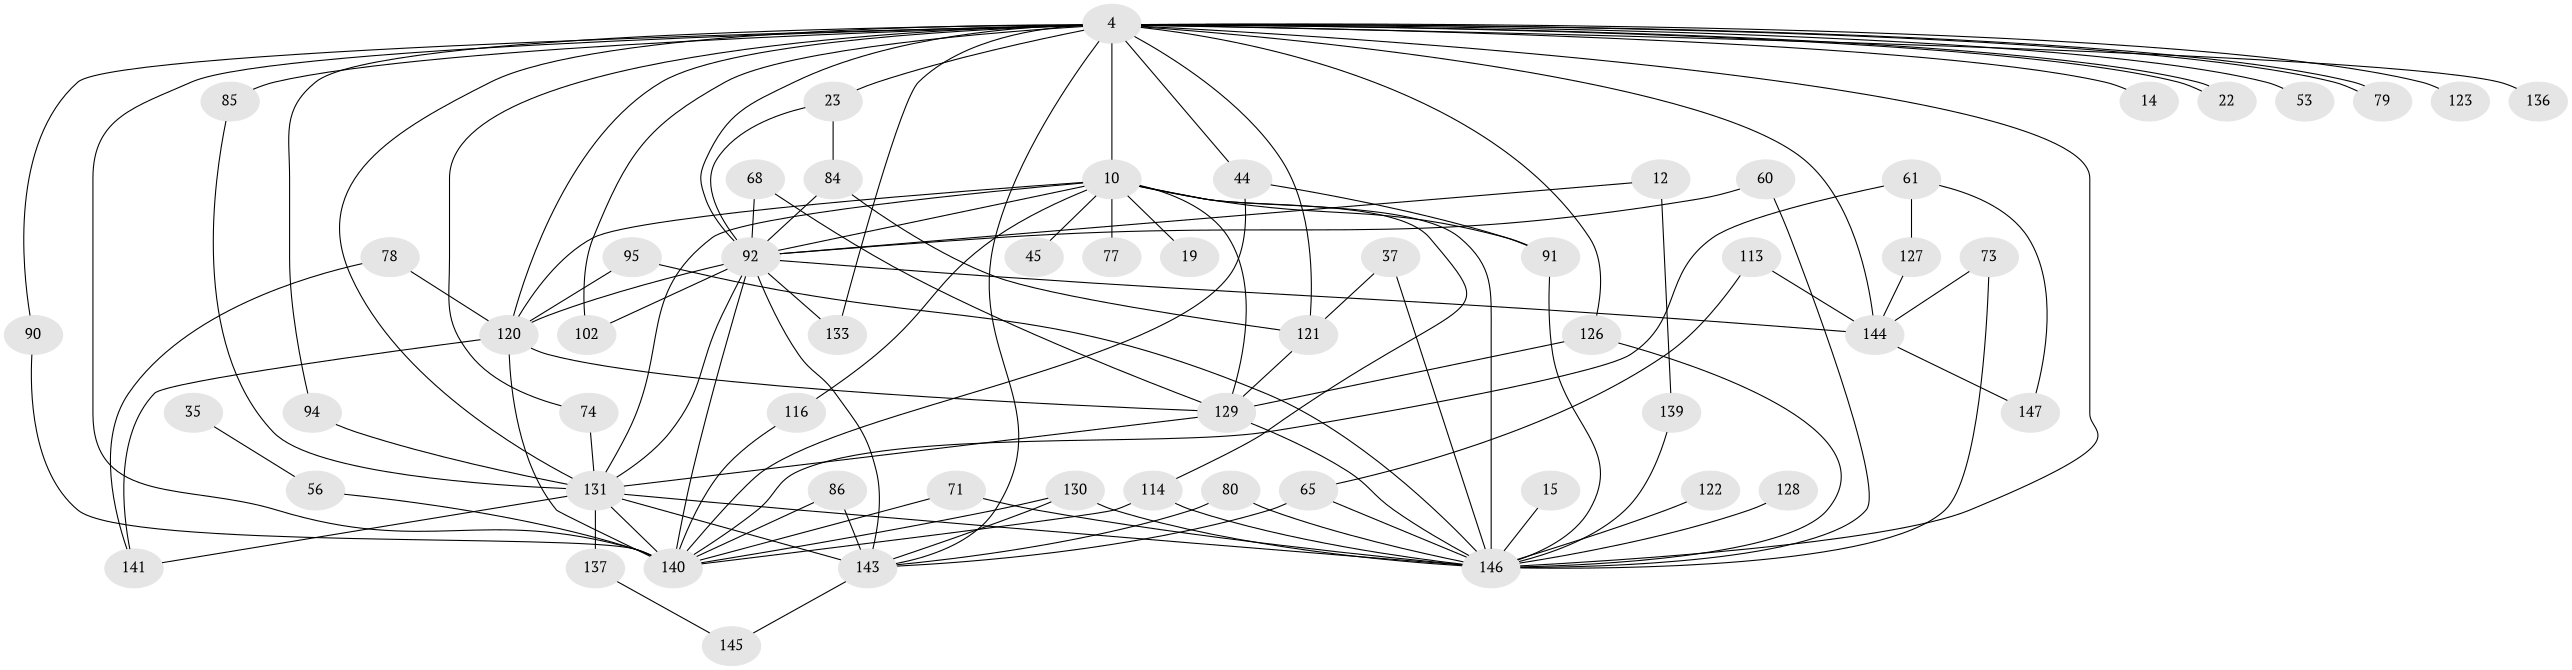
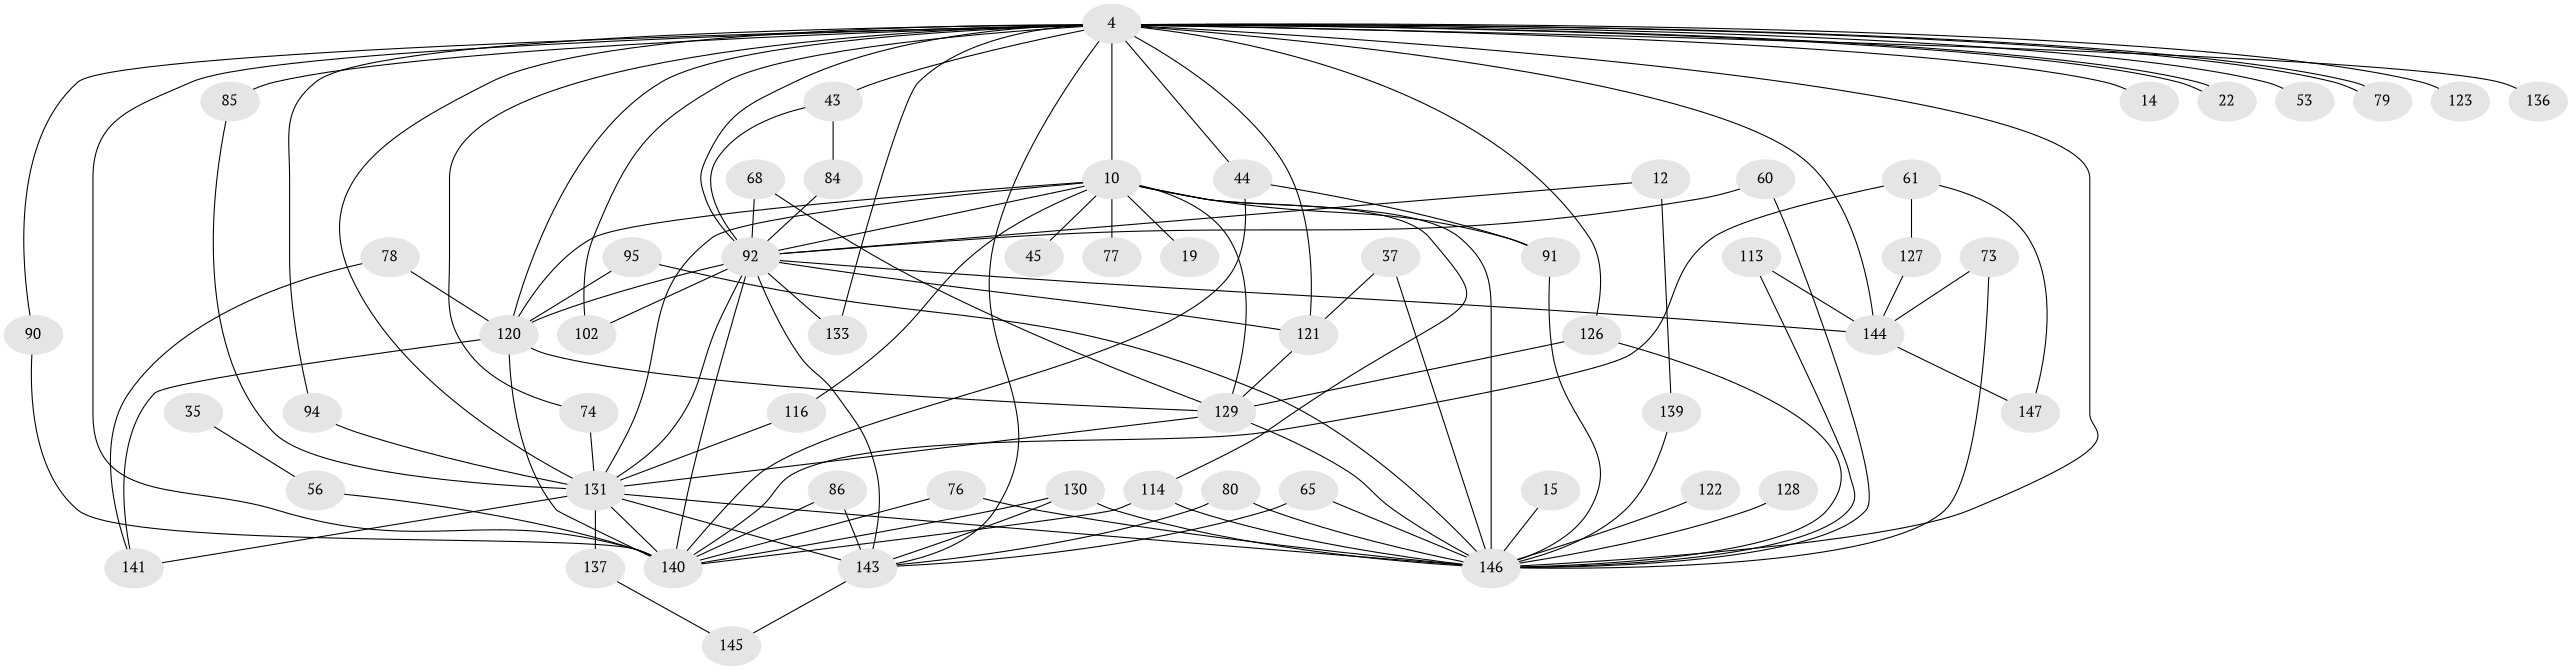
node "23": label "23" -> "43"
edge "84" -- "121": now "92" -- "121"
edge "113" -- "65": now "113" -- "146"
edge "116" -- "140": now "116" -- "131"
node "71": label "71" -> "76"
